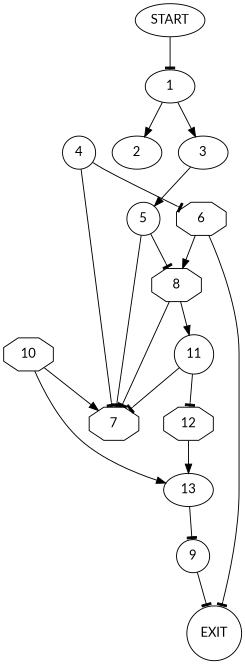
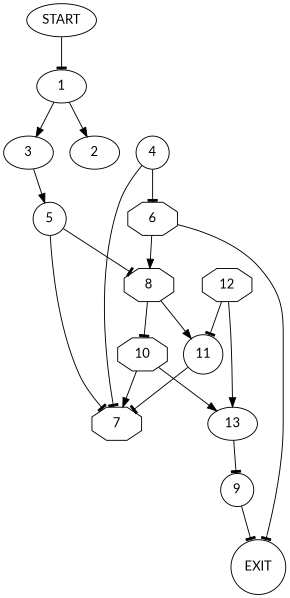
edge "8" -> "7": now "8" -> "10"
edge "11" -> "12": reversed
